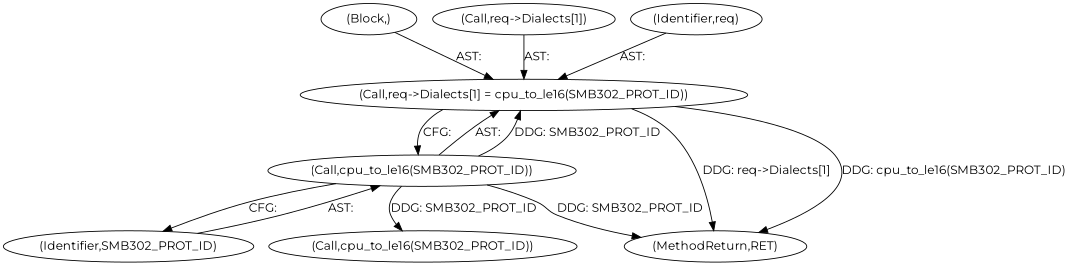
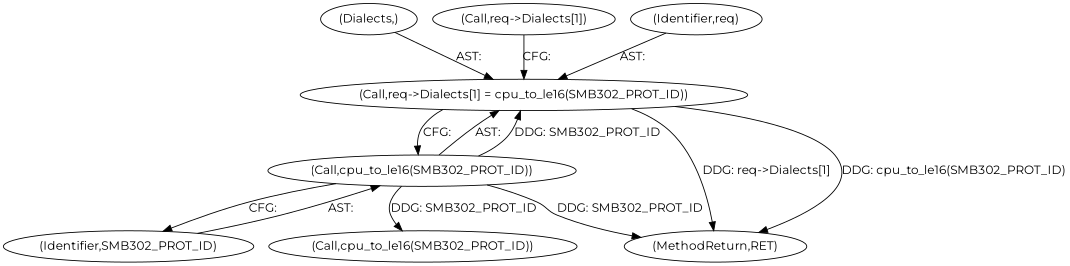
node "(Block,)": label "(Block,)" -> "(Dialects,)"
edge "(Call,req->Dialects[1])" -> "(Call,req->Dialects[1] = cpu_to_le16(SMB302_PROT_ID))": label "AST: " -> "CFG: "
